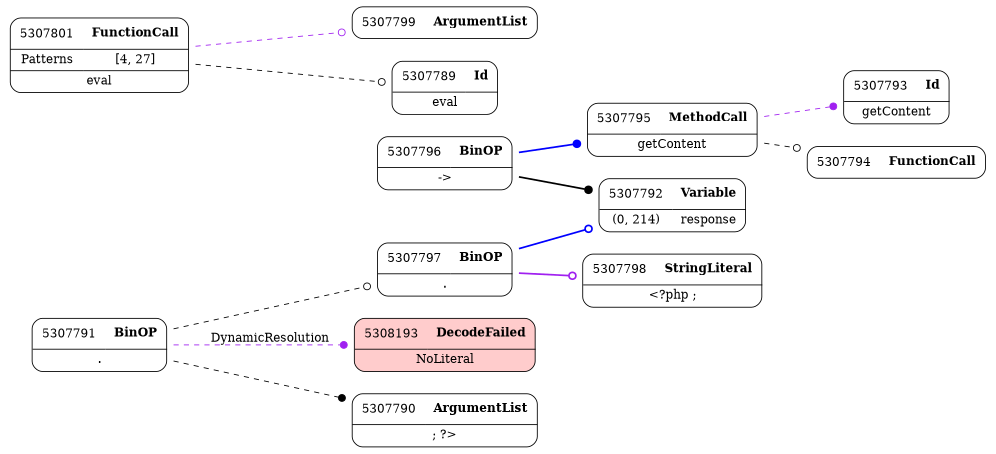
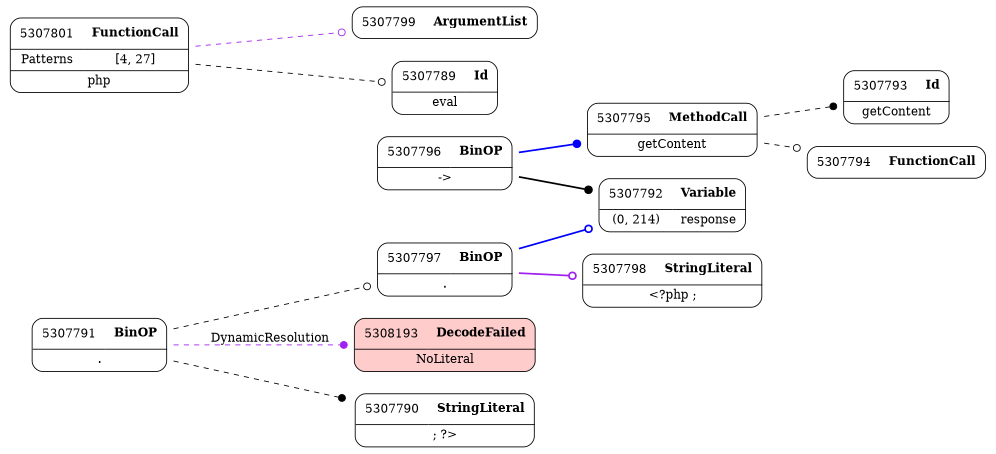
node "5307801": text "eval" -> "php"
edge "5307795" -> "5307793": color purple -> black
node "5307790": text "ArgumentList" -> "StringLiteral"
